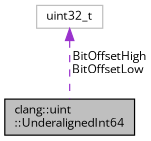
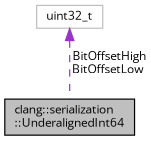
node "clang::uint ::UnderalignedInt64": label "clang::uint ::UnderalignedInt64" -> "clang::serialization ::UnderalignedInt64"
